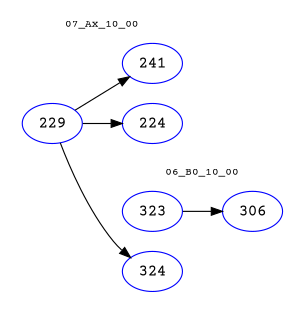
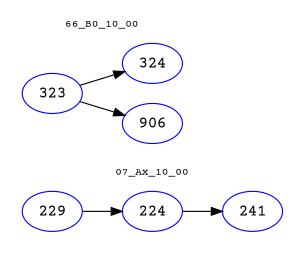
edge "229" -> "241": now "224" -> "241"
cluster "06_B0_10_00": label "06_B0_10_00" -> "66_B0_10_00"
edge "229" -> "324": now "323" -> "324"
node "306": label "306" -> "906"
